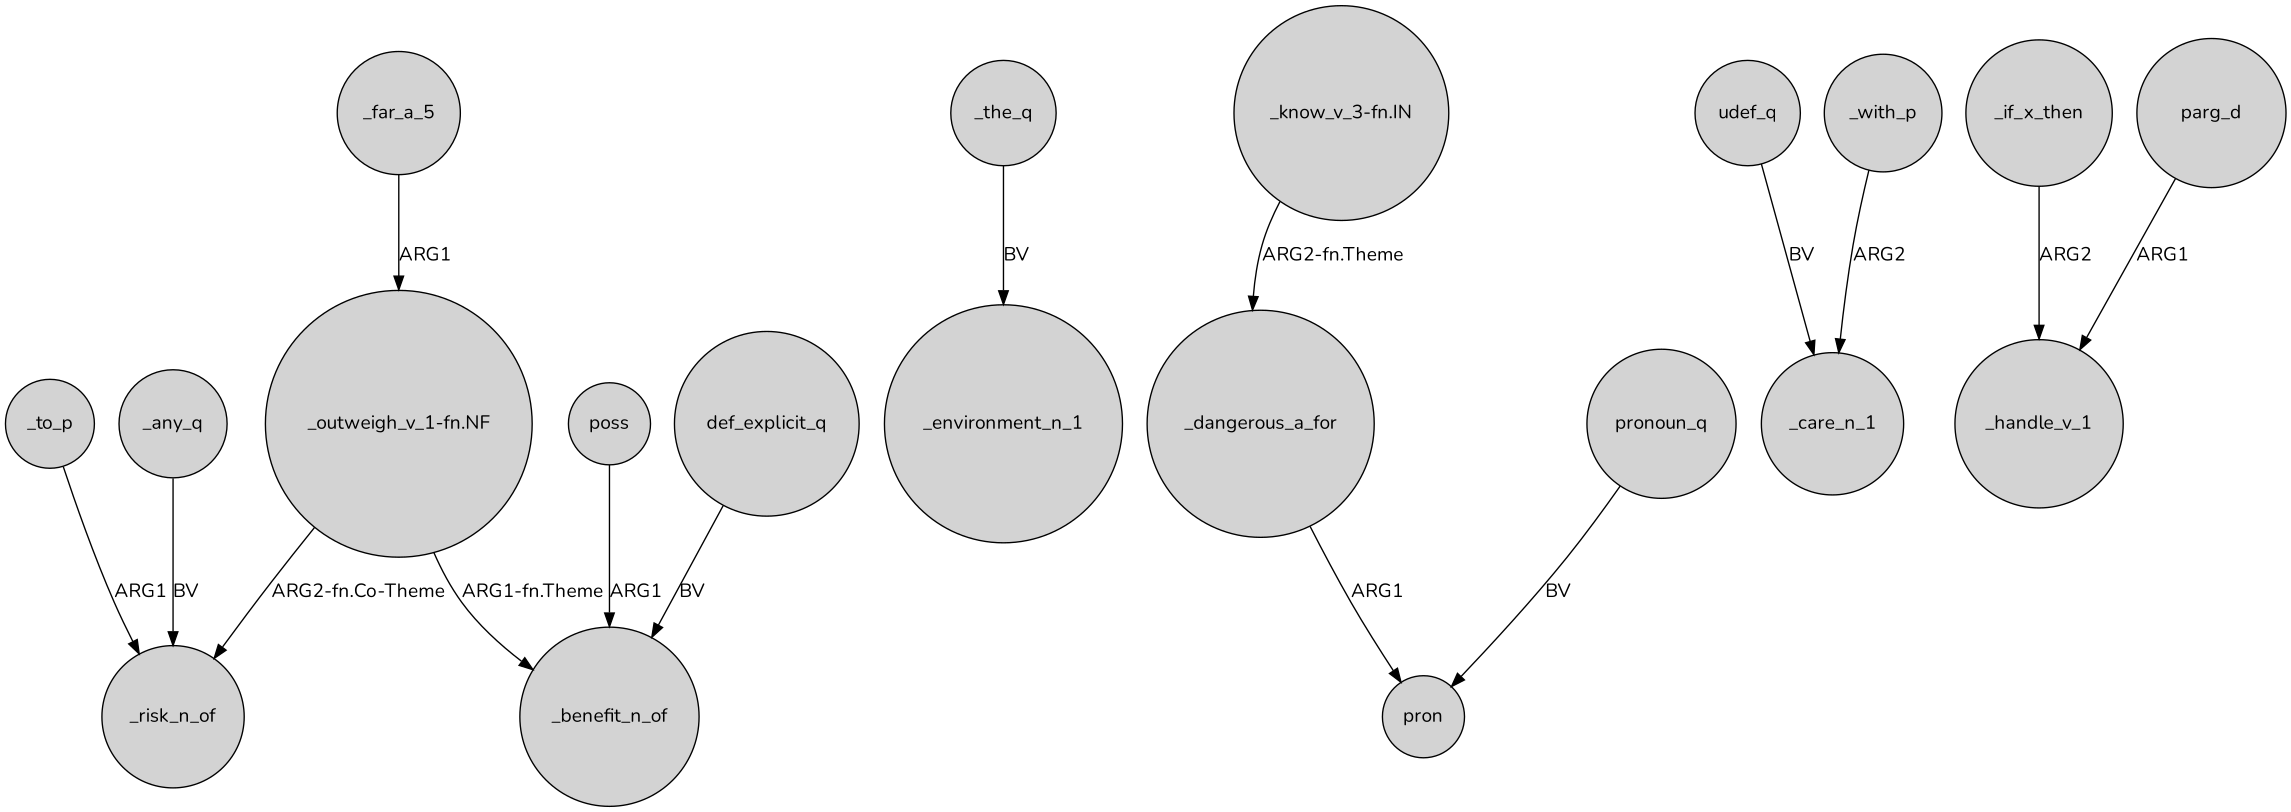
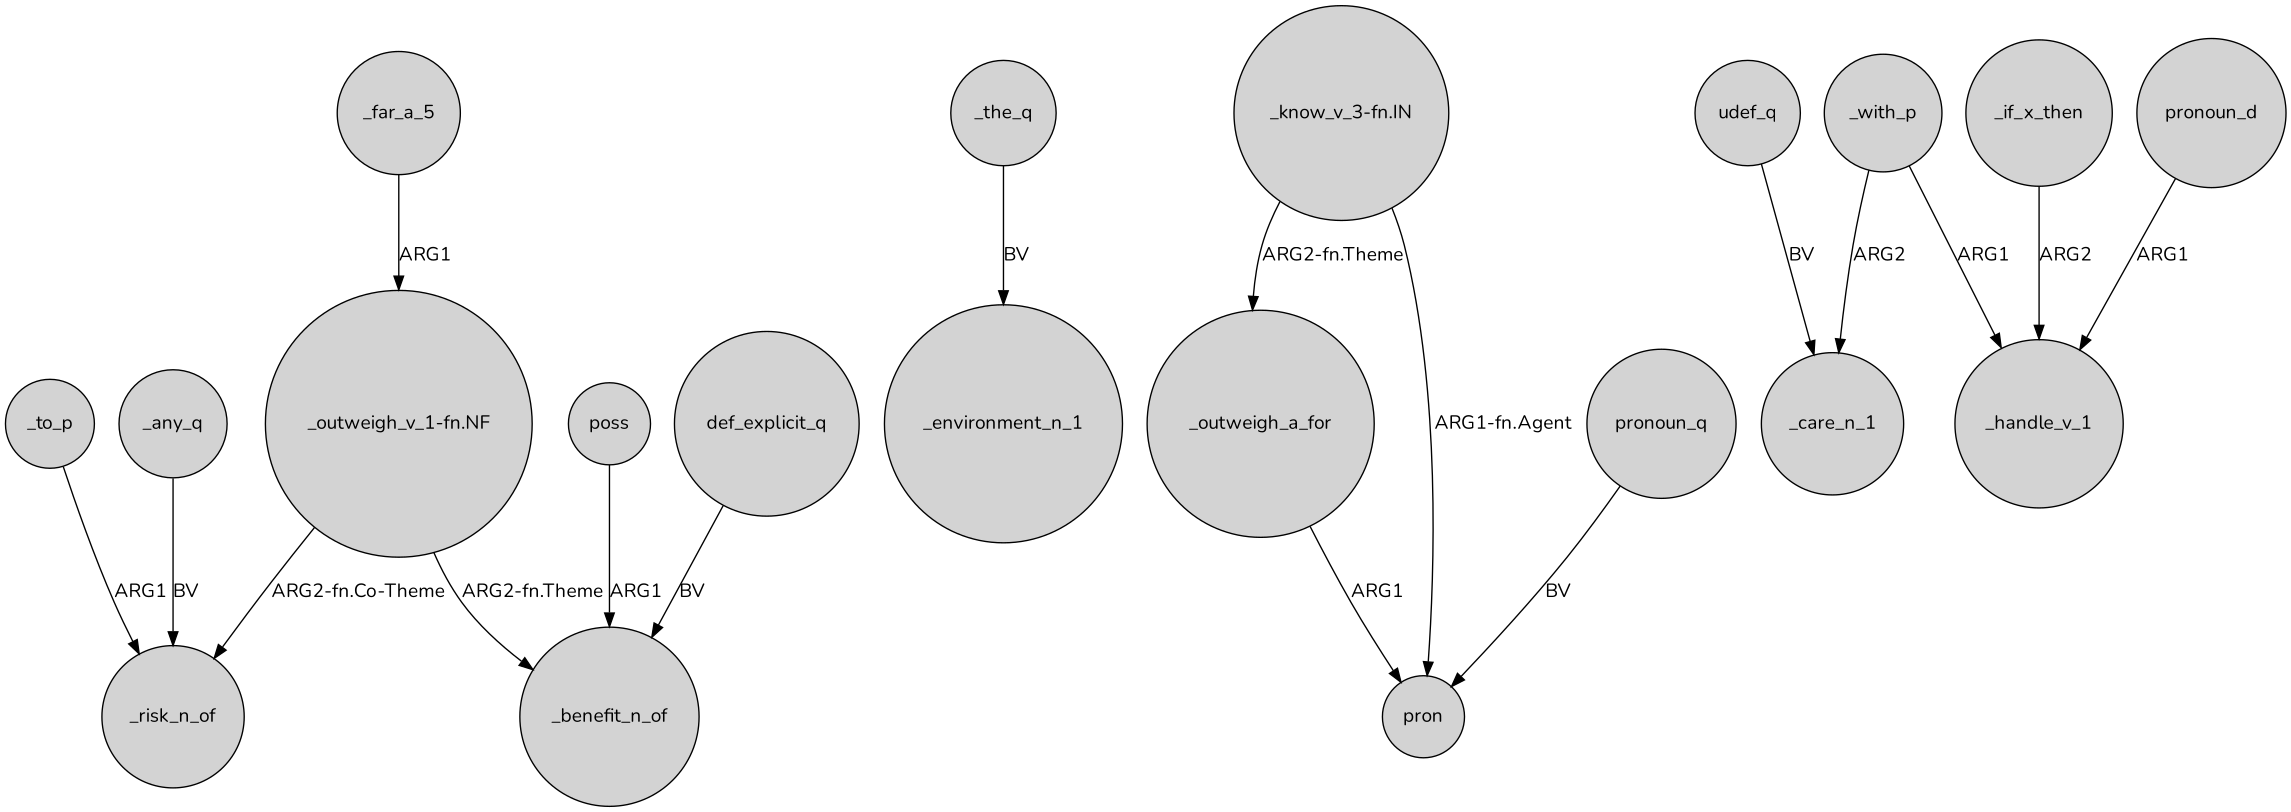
node "parg_d": label "parg_d" -> "pronoun_d"
edge "_with_p" -> "_handle_v_1": added, label "ARG1"
node "_dangerous_a_for": label "_dangerous_a_for" -> "_outweigh_a_for"
edge "_know_v_3-fn.IN" -> "pron": added, label "ARG1-fn.Agent"
edge "_outweigh_v_1-fn.NF" -> "_benefit_n_of": label "ARG1-fn.Theme" -> "ARG2-fn.Theme"
